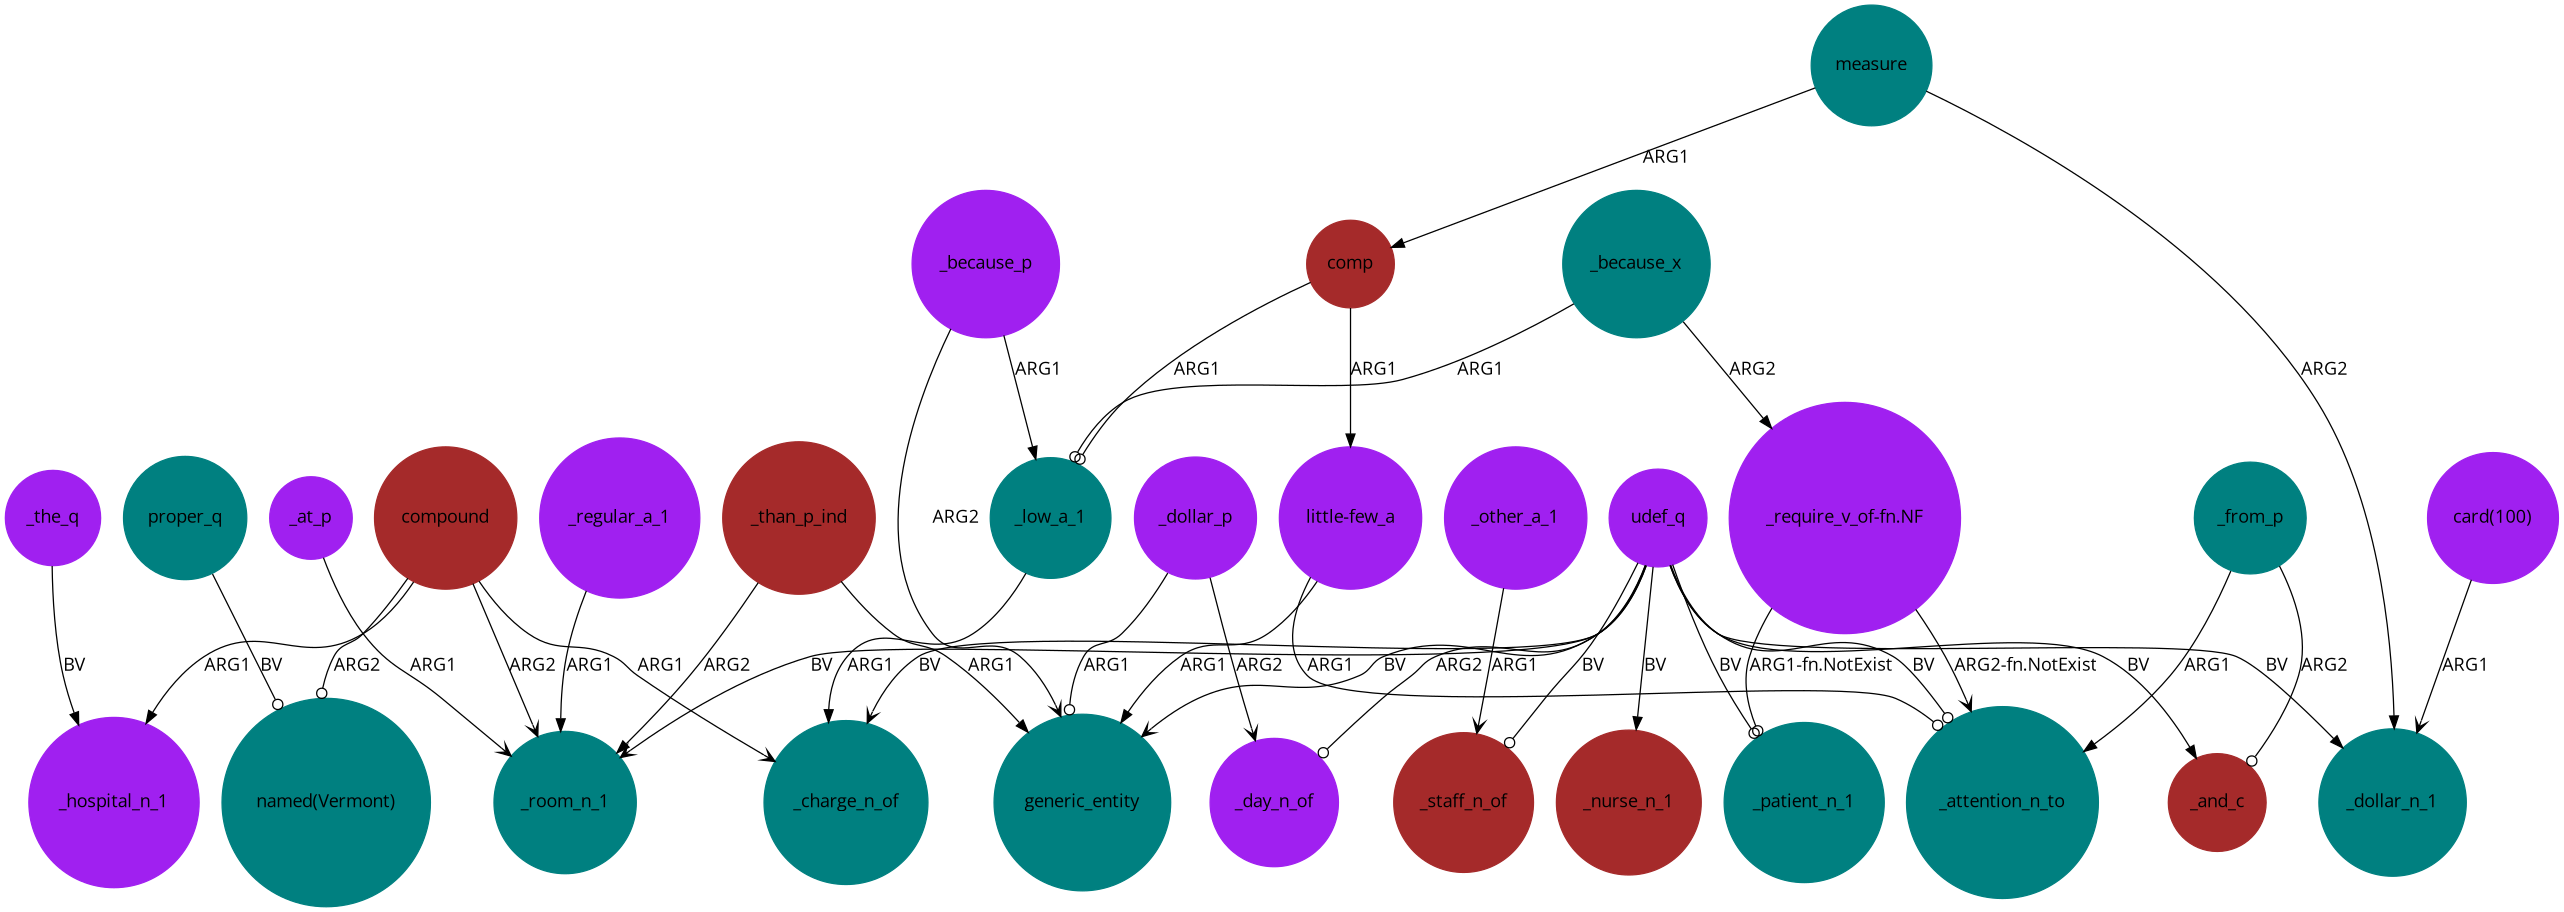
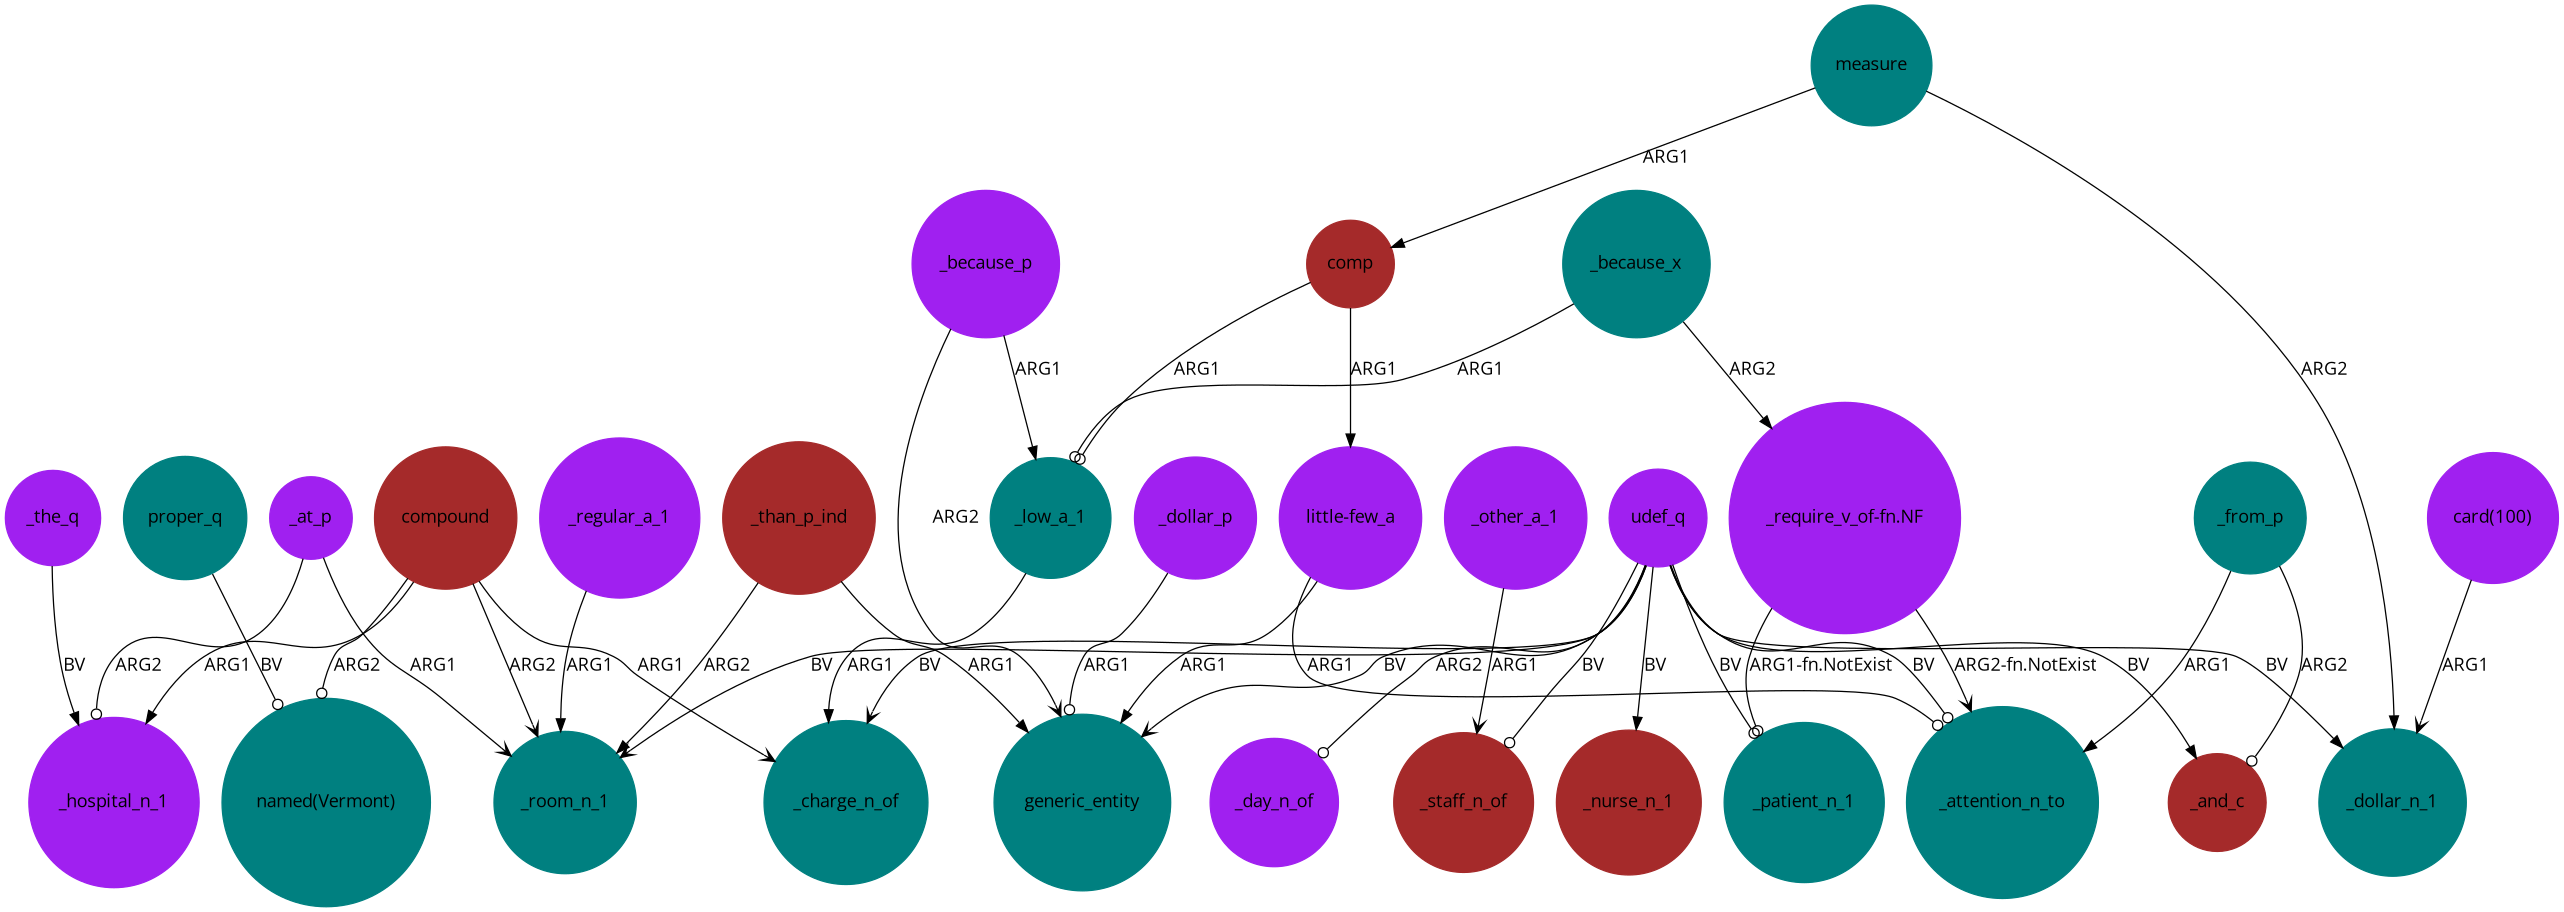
edge "_at_p" -> "_hospital_n_1": added, label "ARG2"
edge "_dollar_p" -> "_day_n_of": removed, label "ARG2"
